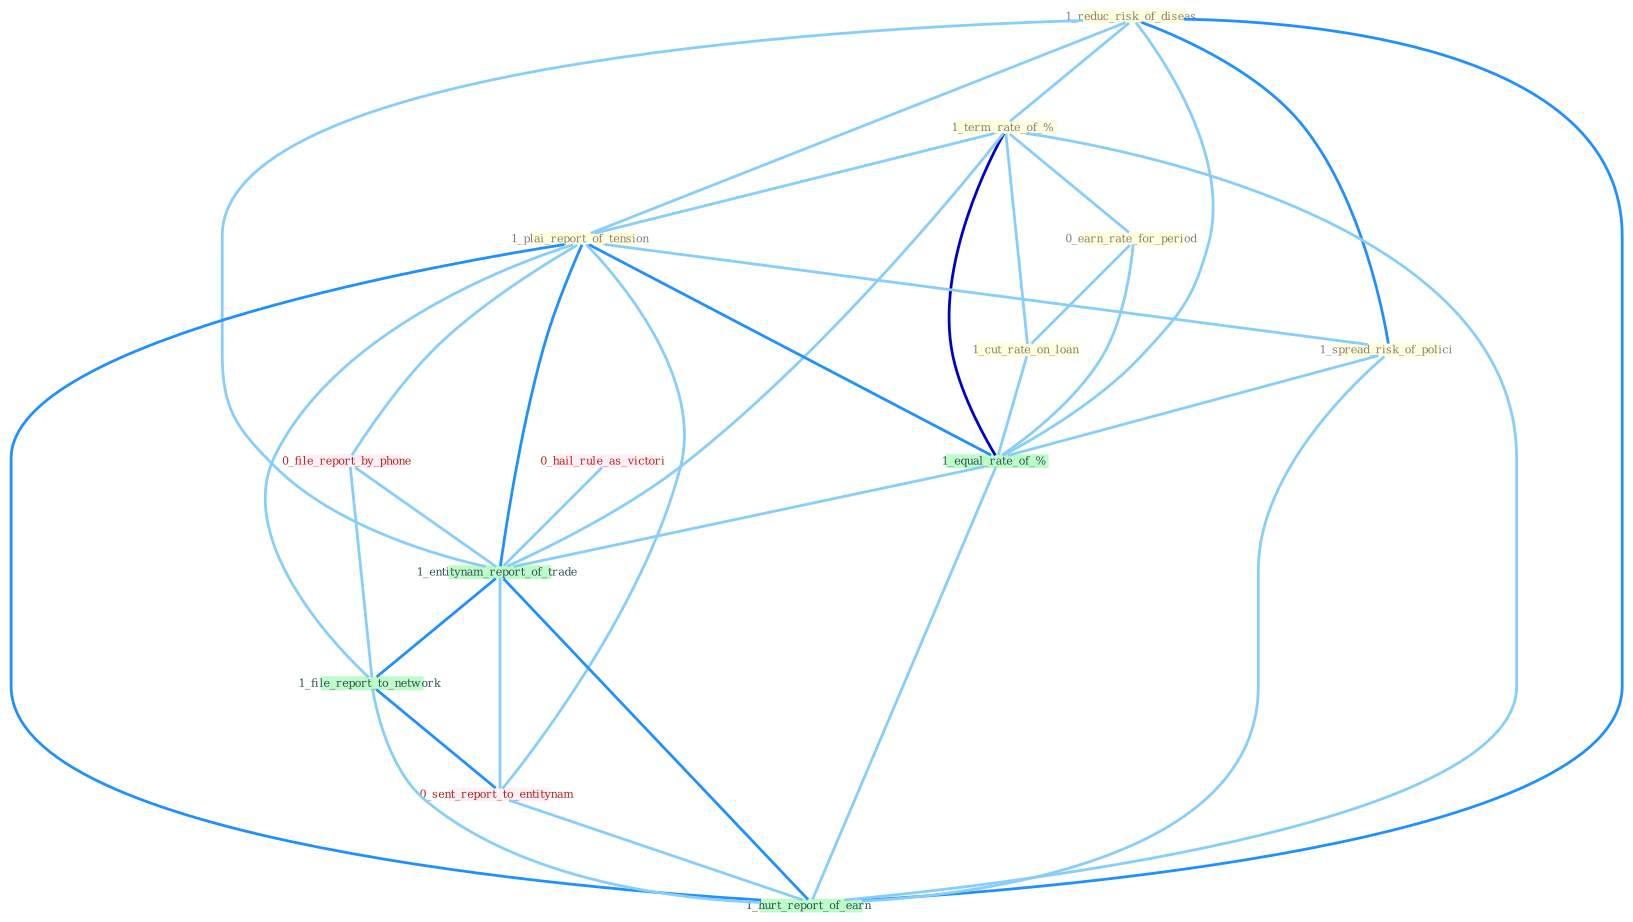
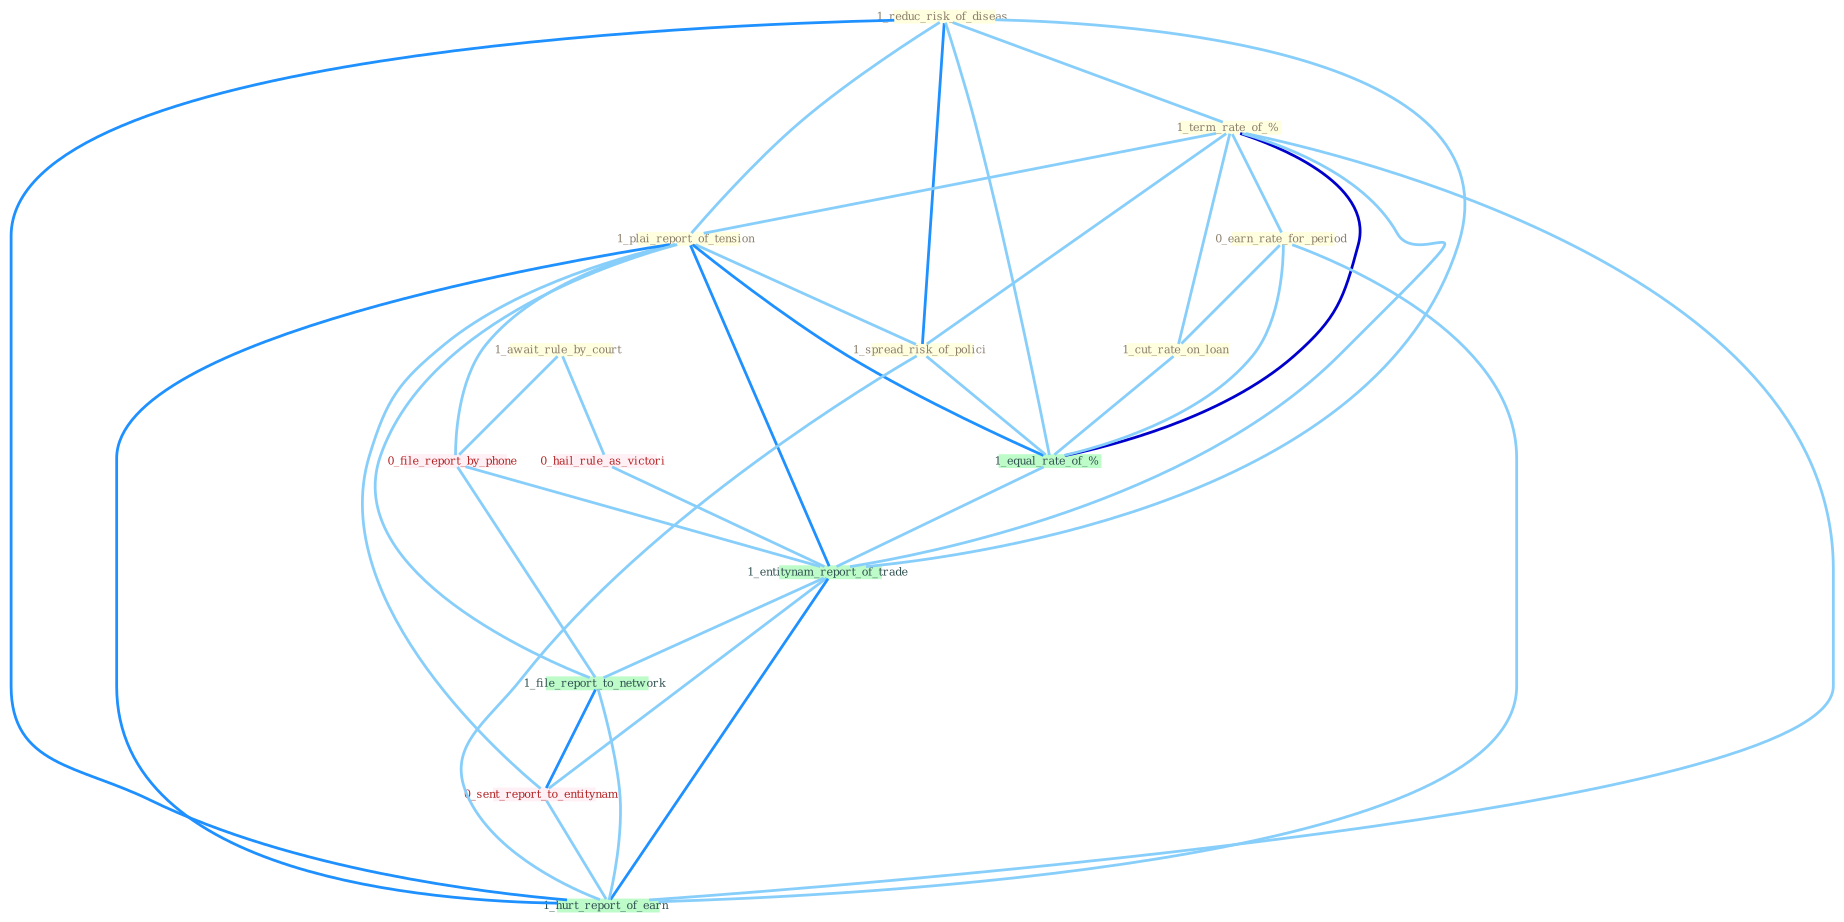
edge "1_term_rate_of_%" -- "1_spread_risk_of_polici": added
node "1_await_rule_by_court": added
edge "1_entitynam_report_of_trade" -- "1_file_report_to_network": color #1e90ff -> #87cefa
edge "1_equal_rate_of_%" -- "1_hurt_report_of_earn": now "0_earn_rate_for_period" -- "1_hurt_report_of_earn"
